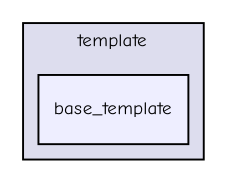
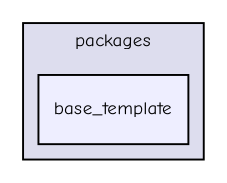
cluster "template": label "template" -> "packages"
